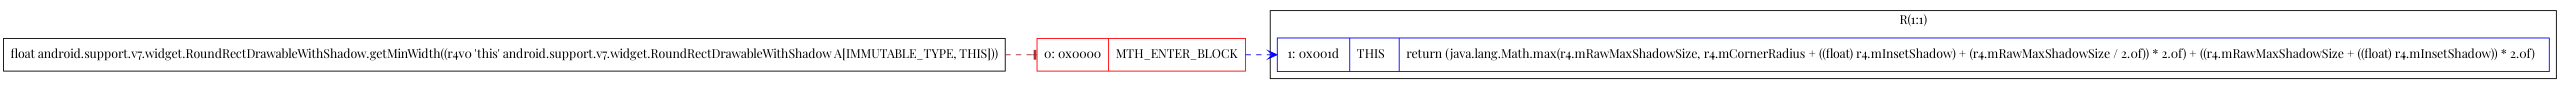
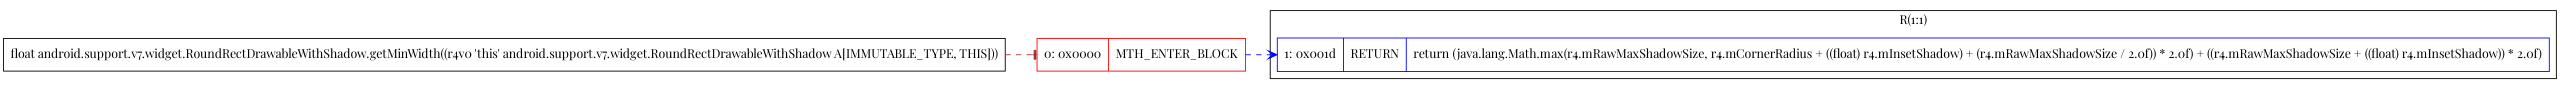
node "1: 0x001d": text "THIS" -> "RETURN"
